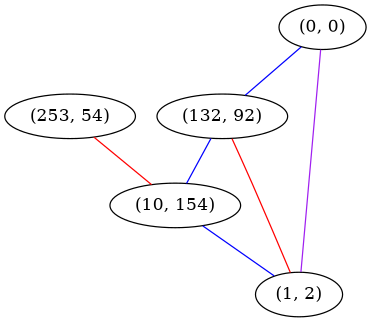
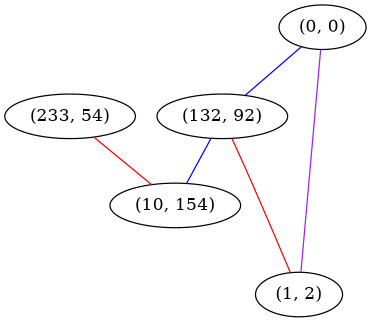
node "(253, 54)": label "(253, 54)" -> "(233, 54)"
edge "(10, 154)" -- "(1, 2)": removed
